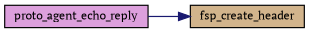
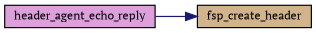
node "proto_agent_echo_reply": label "proto_agent_echo_reply" -> "header_agent_echo_reply"
